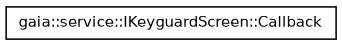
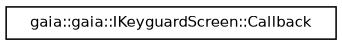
node "gaia::service::IKeyguardScreen::Callback": label "gaia::service::IKeyguardScreen::Callback" -> "gaia::gaia::IKeyguardScreen::Callback"
